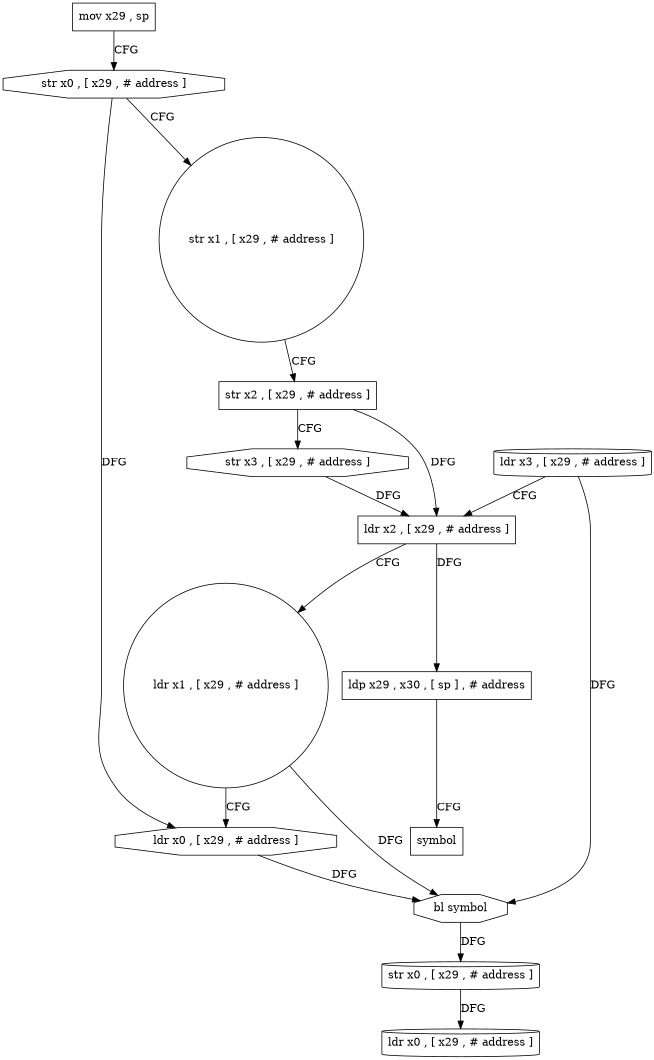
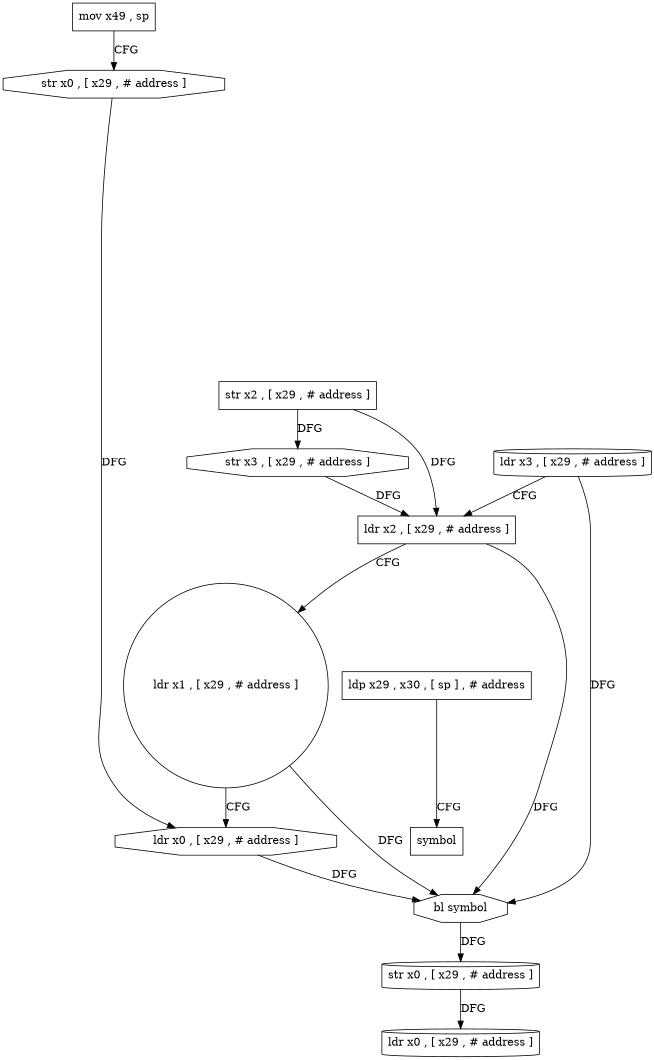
node "mov x29 , sp": label "mov x29 , sp" -> "mov x49 , sp"
node "str x1 , [ x29 , # address ]": removed
edge "str x2 , [ x29 , # address ]" -> "str x3 , [ x29 , # address ]": label "CFG" -> "DFG"
edge "ldr x2 , [ x29 , # address ]" -> "ldp x29 , x30 , [ sp ] , # address": now "ldr x2 , [ x29 , # address ]" -> "bl symbol"
